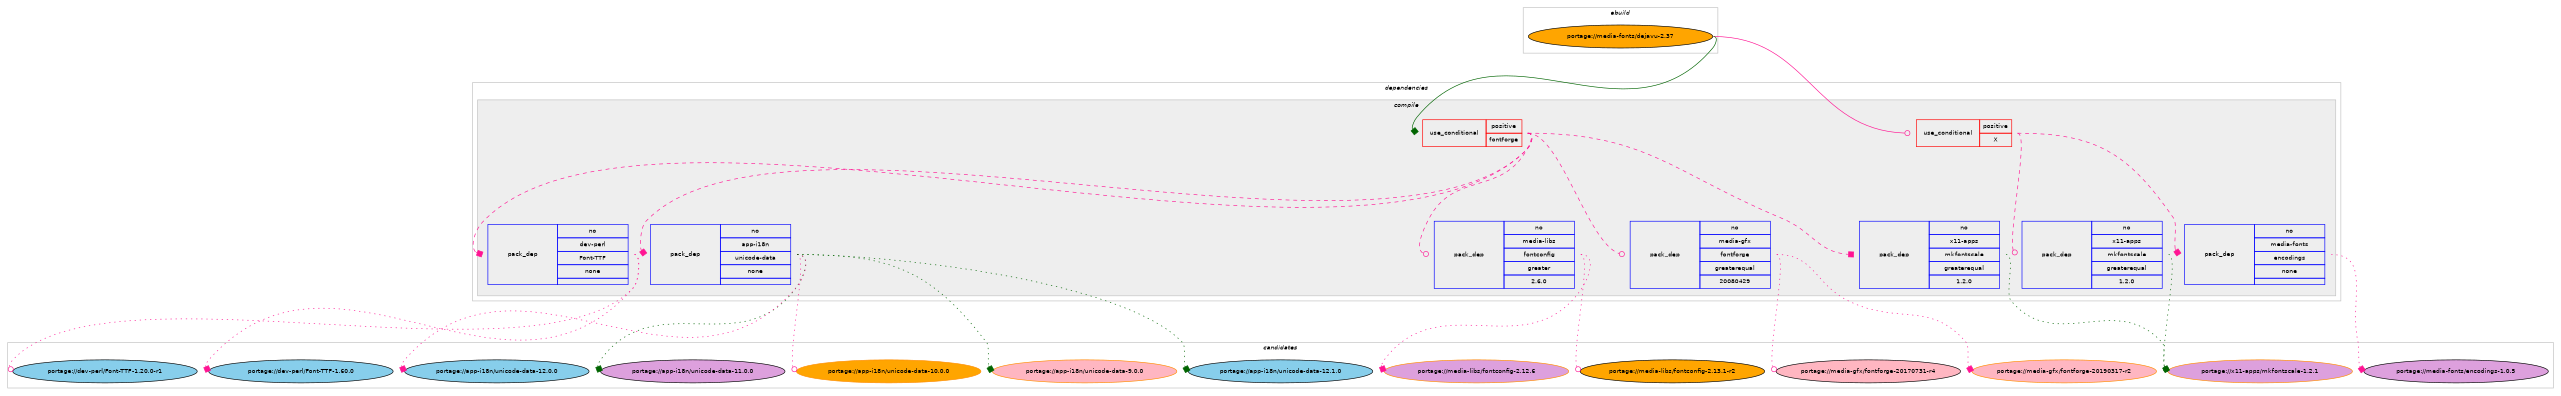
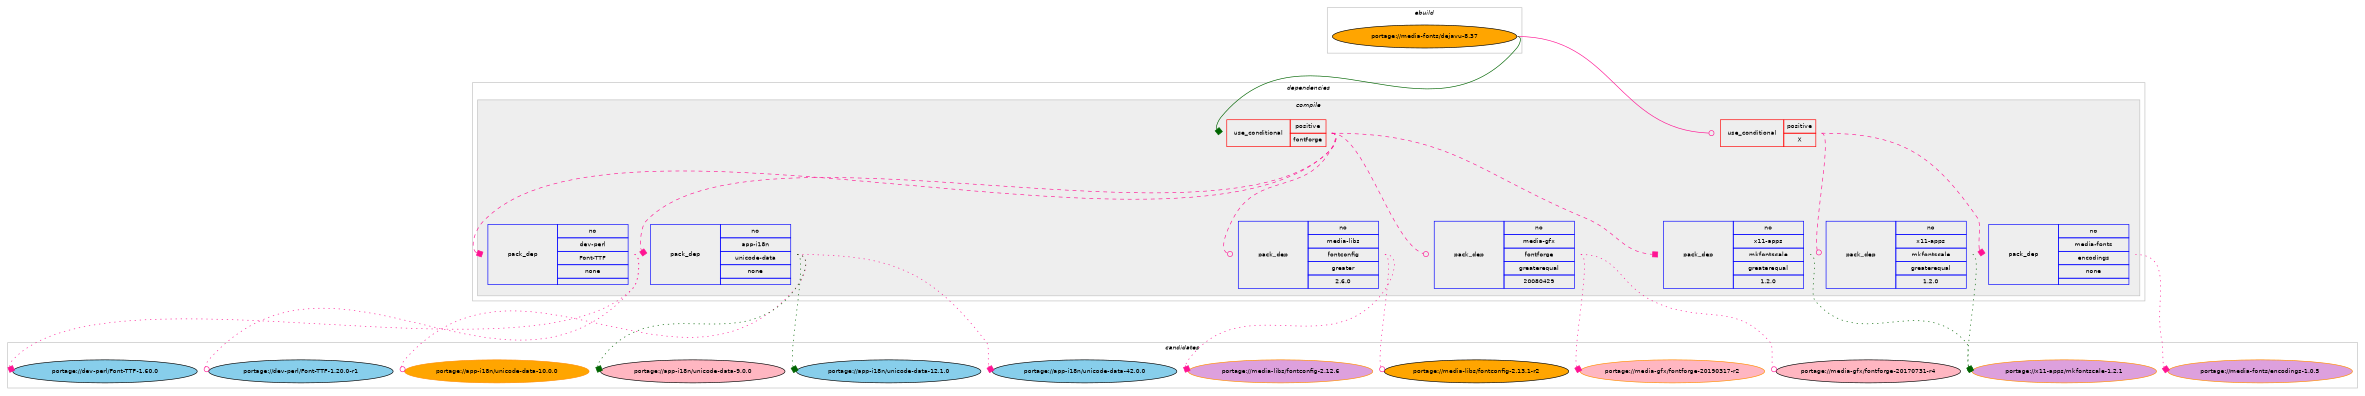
node "portage://media-fonts/dejavu-2.37": label "portage://media-fonts/dejavu-2.37" -> "portage://media-fonts/dejavu-8.37"
node "portage://app-i18n/unicode-data-12.0.0": label "portage://app-i18n/unicode-data-12.0.0" -> "portage://app-i18n/unicode-data-42.0.0"
node "portage://app-i18n/unicode-data-11.0.0": removed
node "portage://app-i18n/unicode-data-9.0.0": color darkorange -> black
node "portage://media-fonts/encodings-1.0.5": color black -> darkorange
